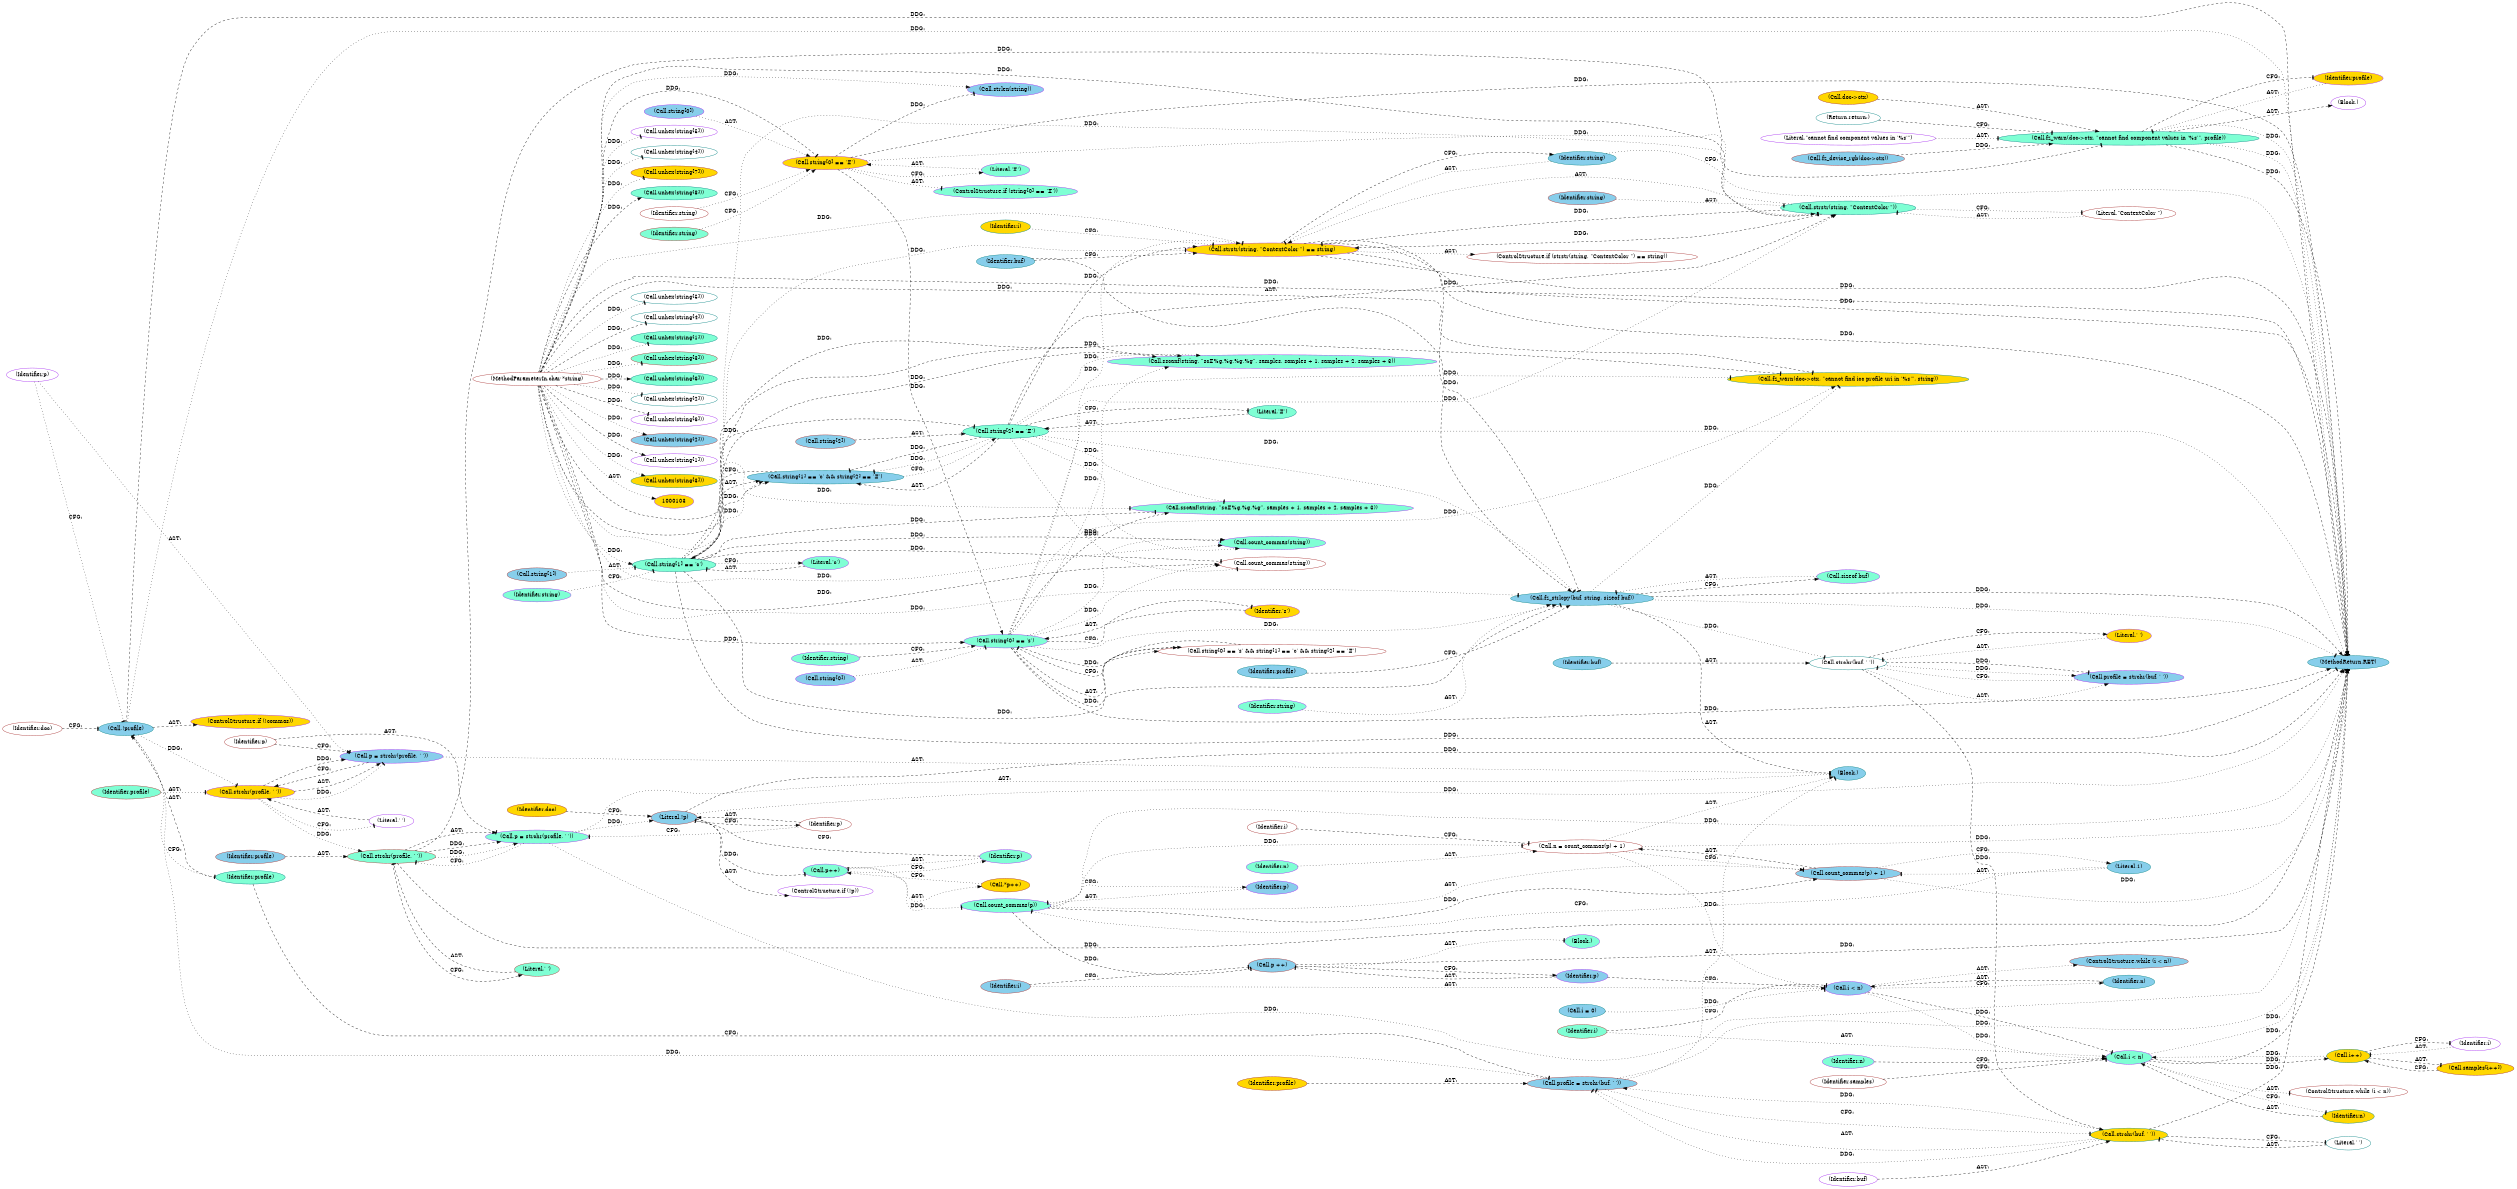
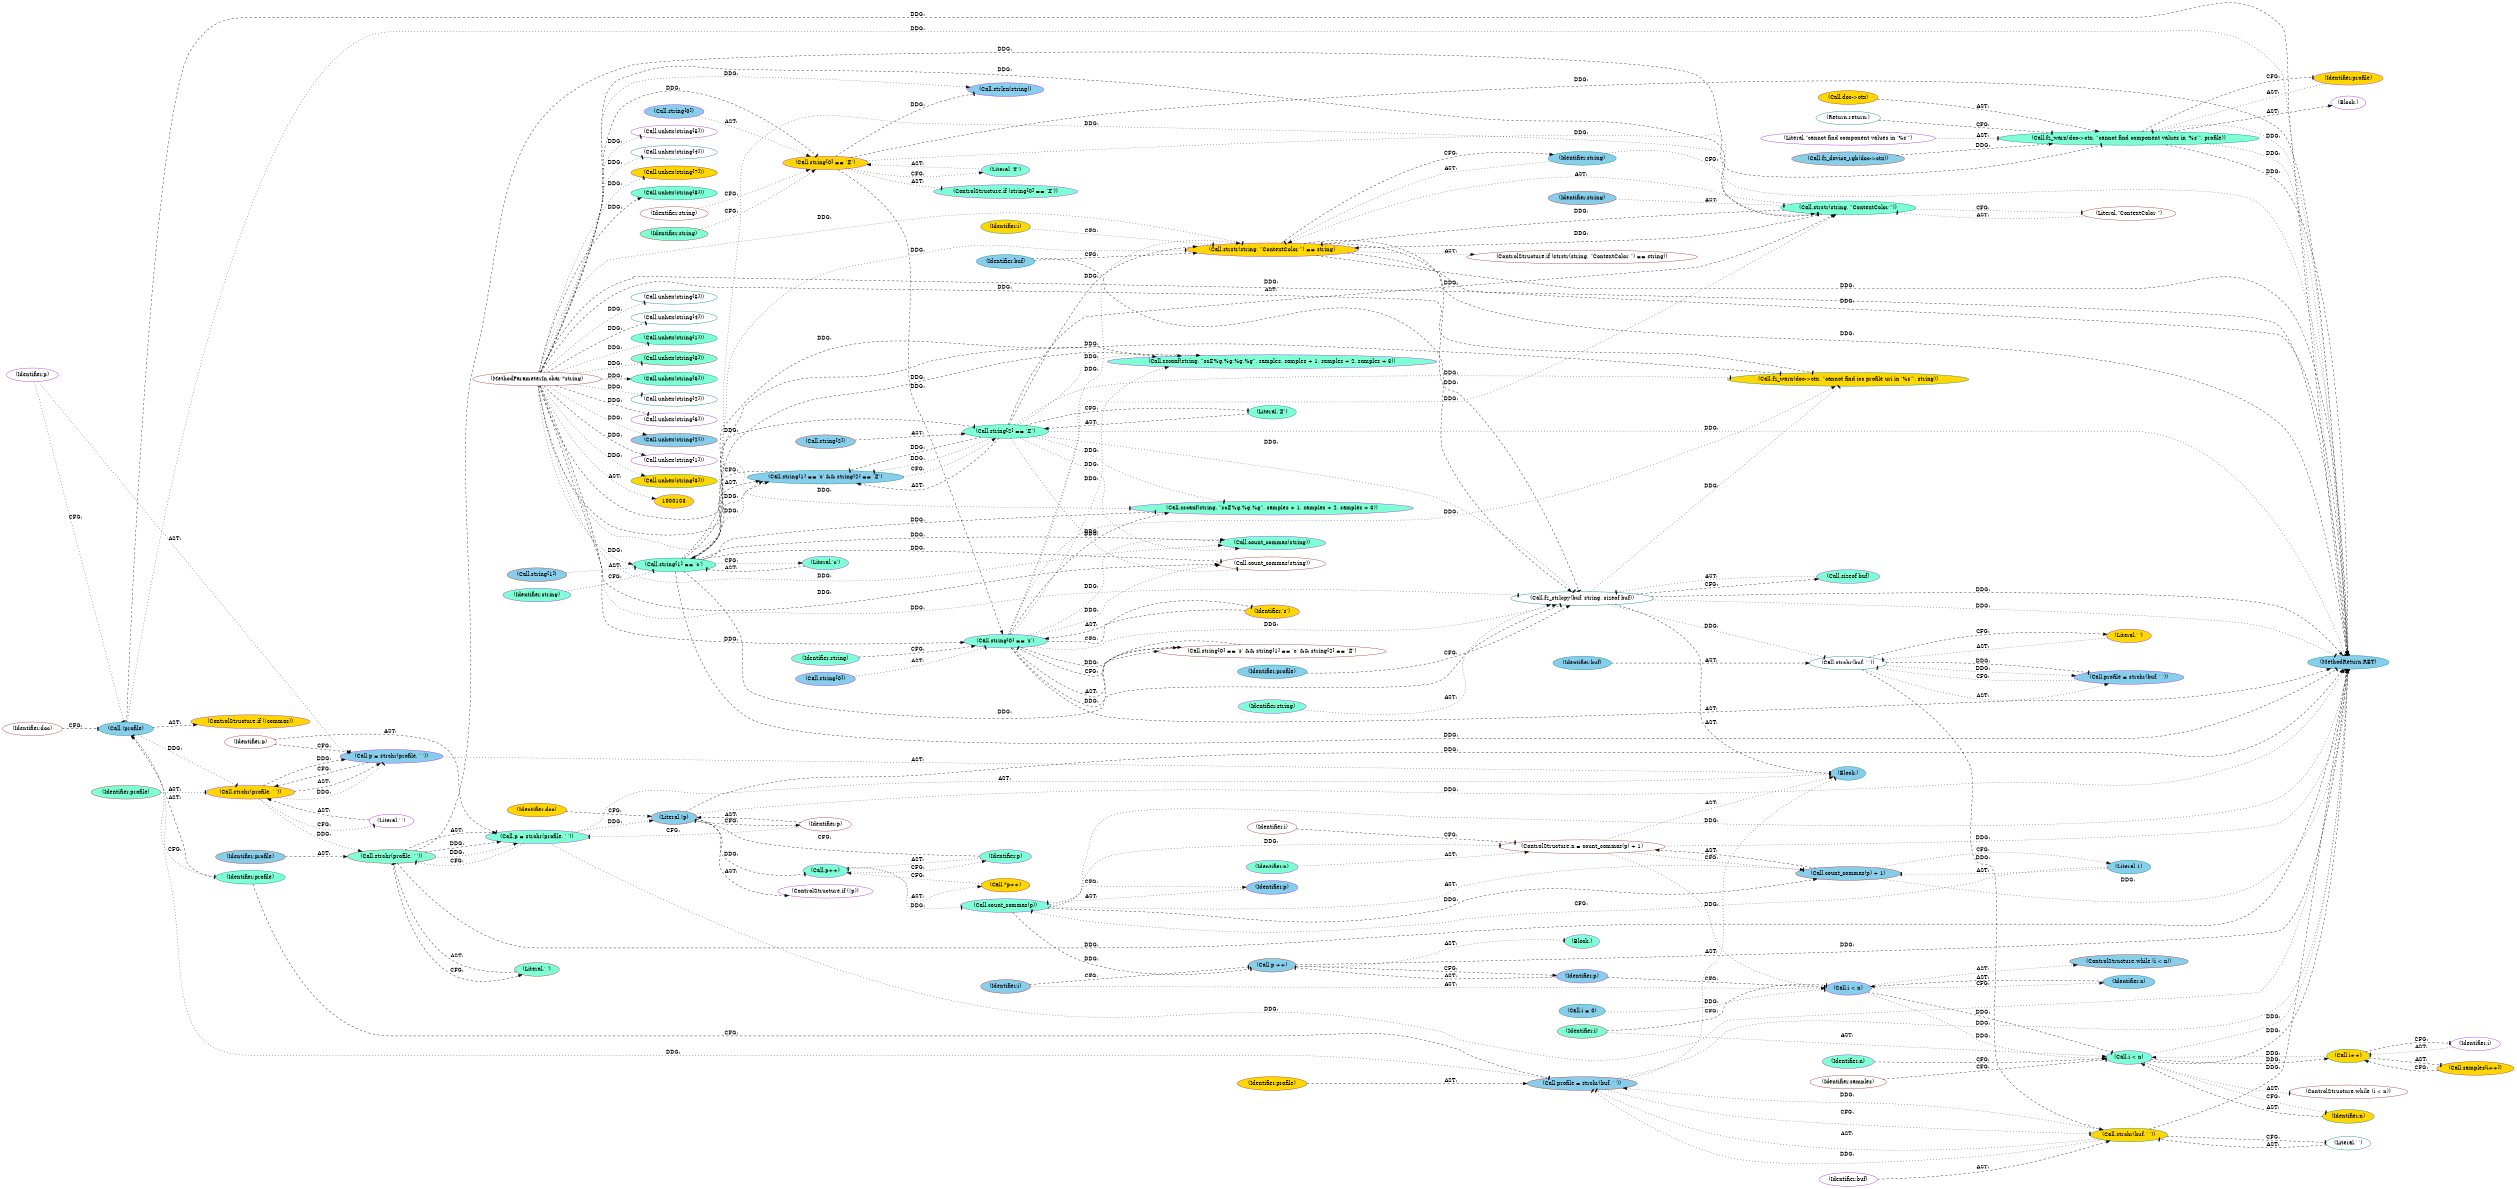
node "(Call,fz_strlcpy(buf, string, sizeof buf))": fillcolor skyblue -> white
edge "(Call,string[0] == 's')" -> "(MethodReturn,RET)": label "DDG: " -> "AST: "
node "(Call,n = count_commas(p) + 1)": label "(Call,n = count_commas(p) + 1)" -> "(ControlStructure,n = count_commas(p) + 1)"
